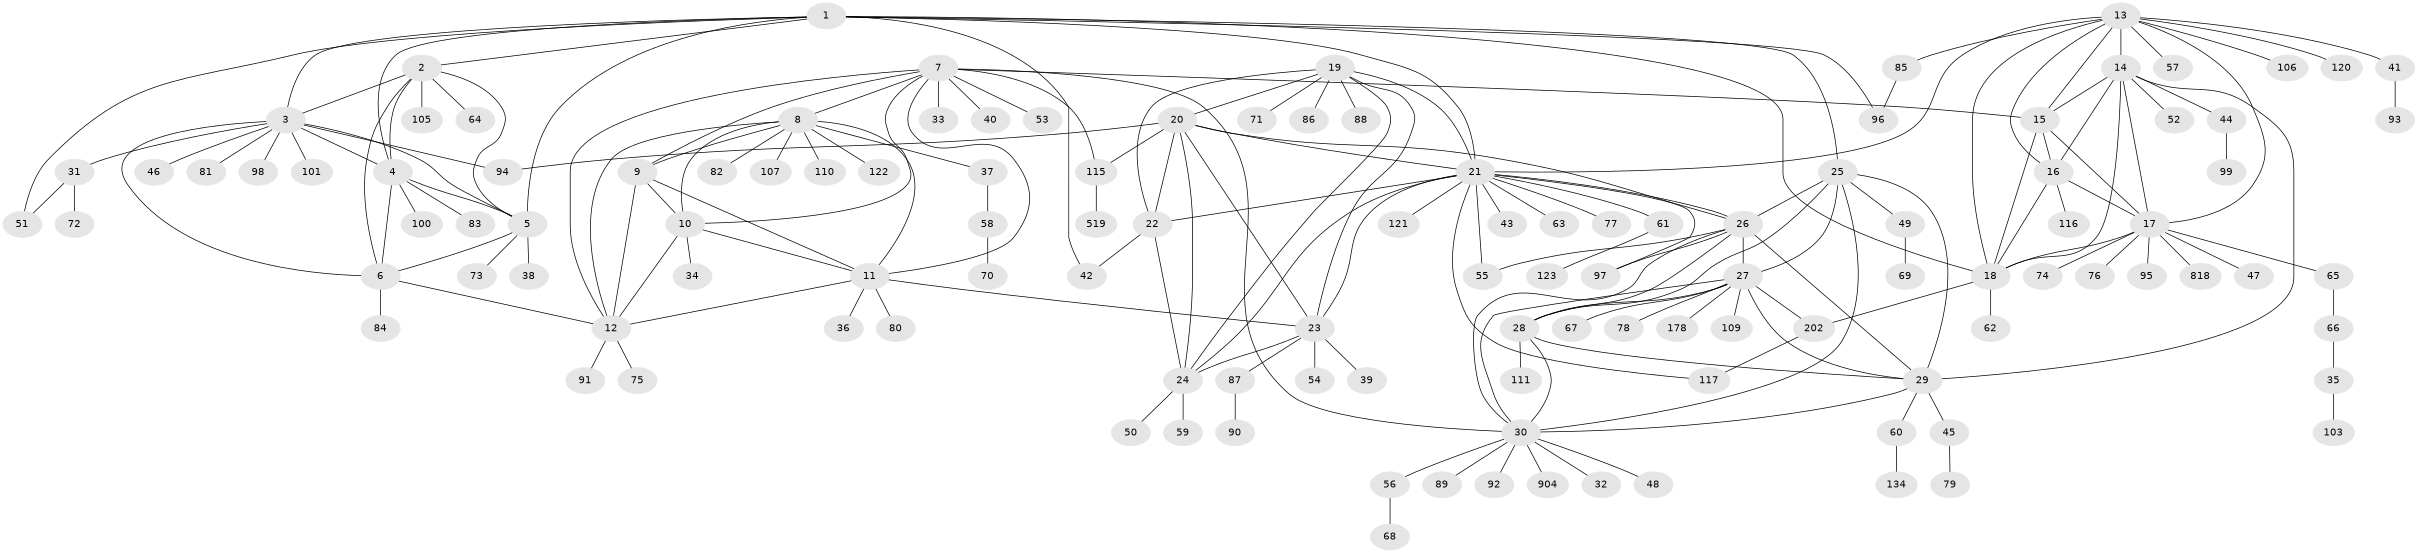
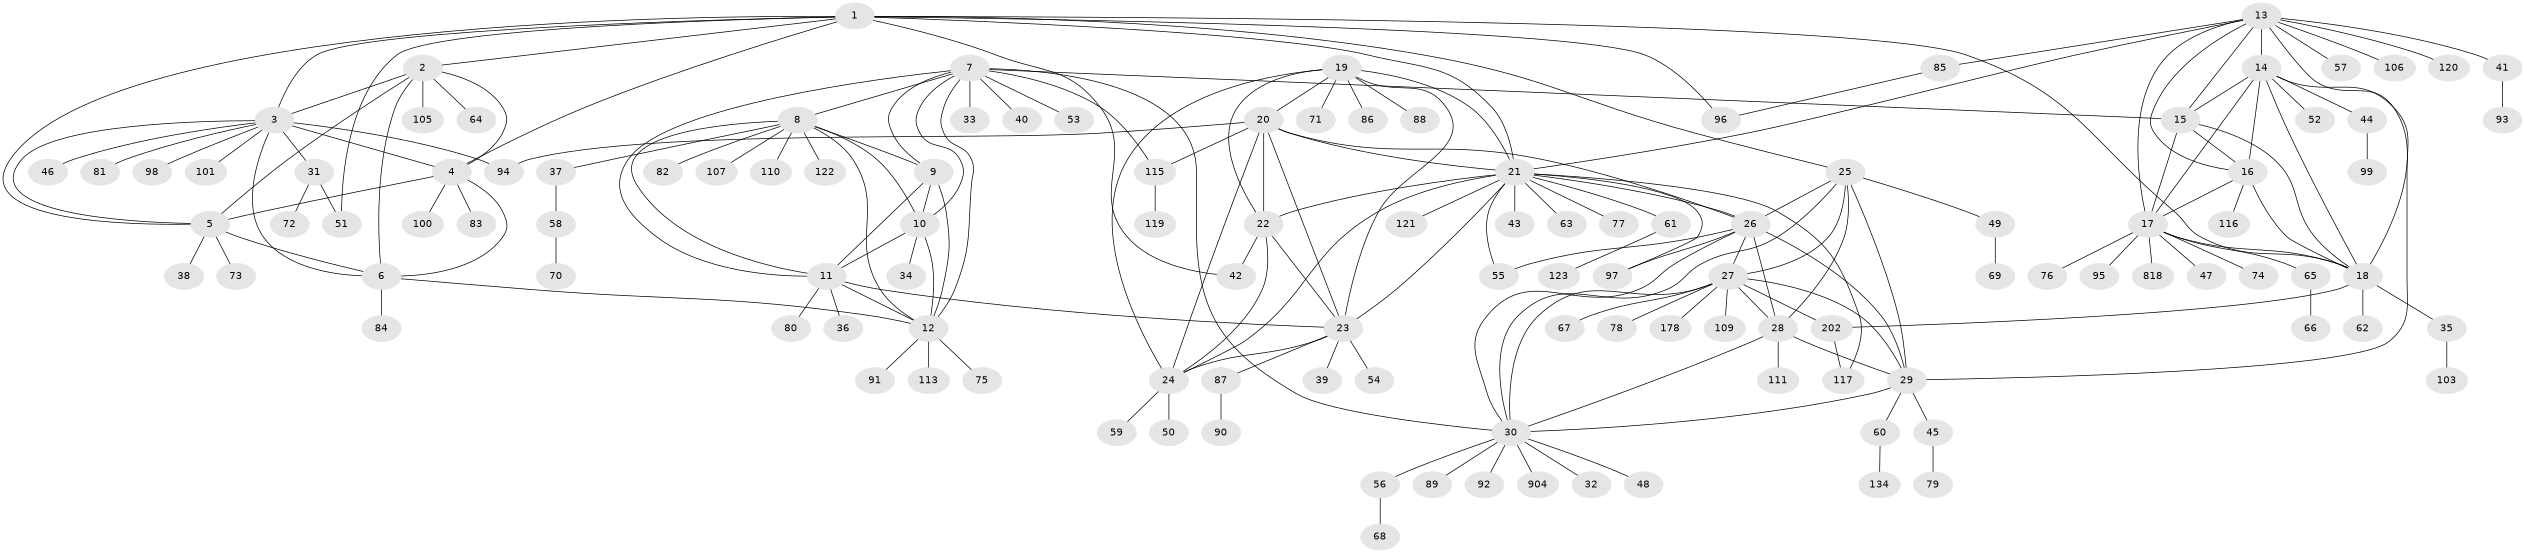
node "519": label "519" -> "119"
edge "22" -- "23": added
edge "66" -- "35": now "18" -- "35"
node "113": added
